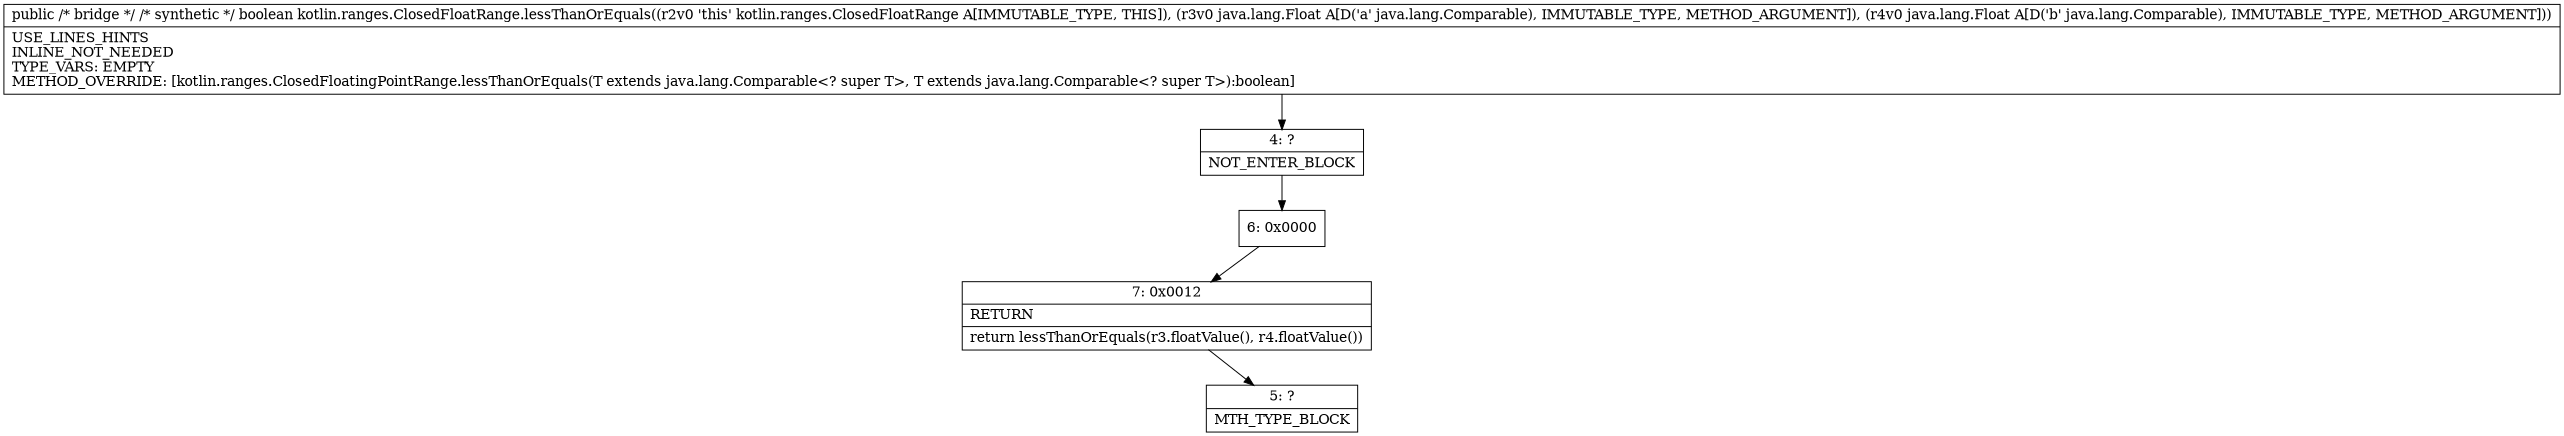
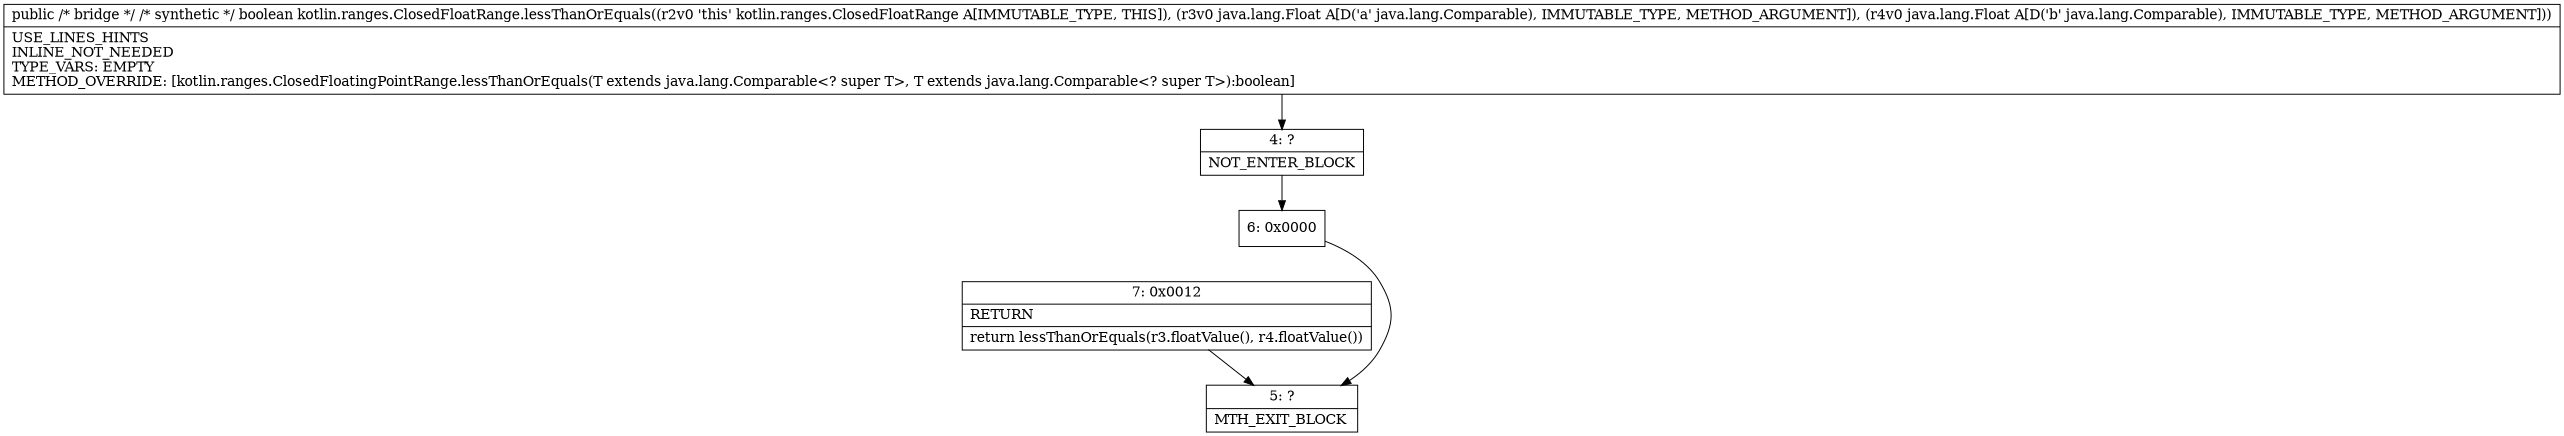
edge "6: 0x0000" -> "7: 0x0012": now "6: 0x0000" -> "5: ?"
node "5: ?": text "MTH_TYPE_BLOCK" -> "MTH_EXIT_BLOCK"
